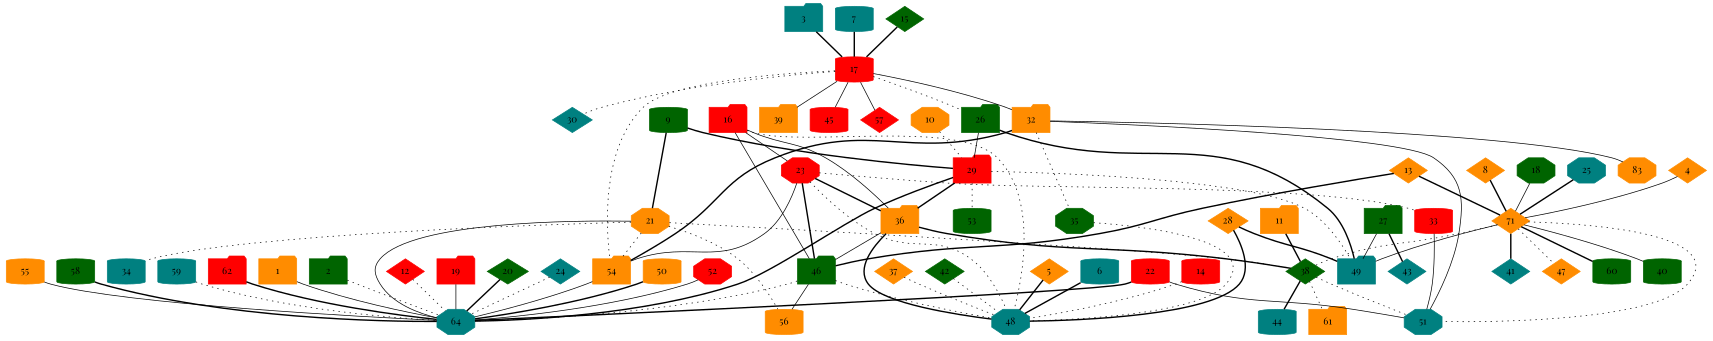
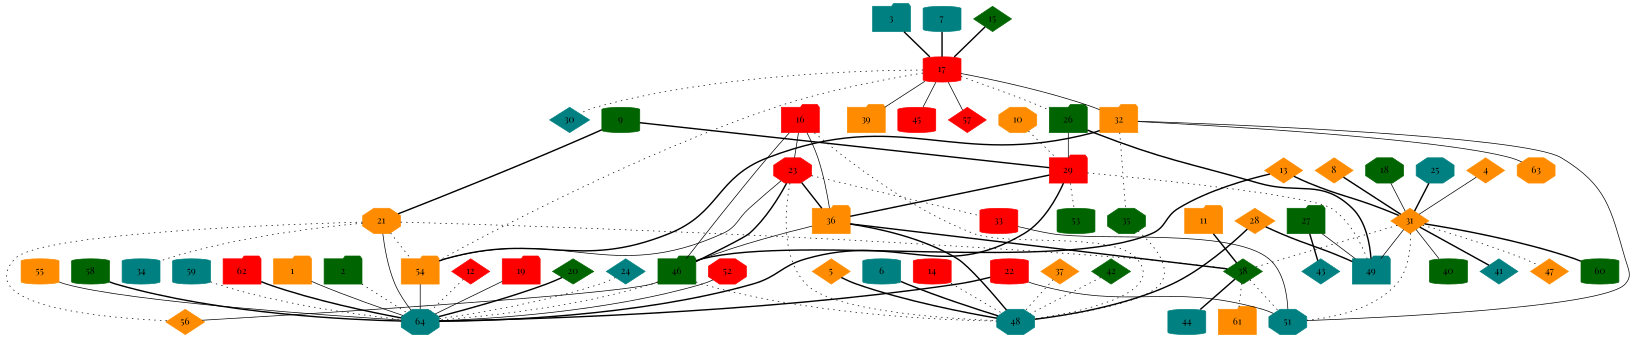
node "83": label "83" -> "63"
node "71": label "71" -> "31"
node "50": removed
node "56": shape cylinder -> diamond
